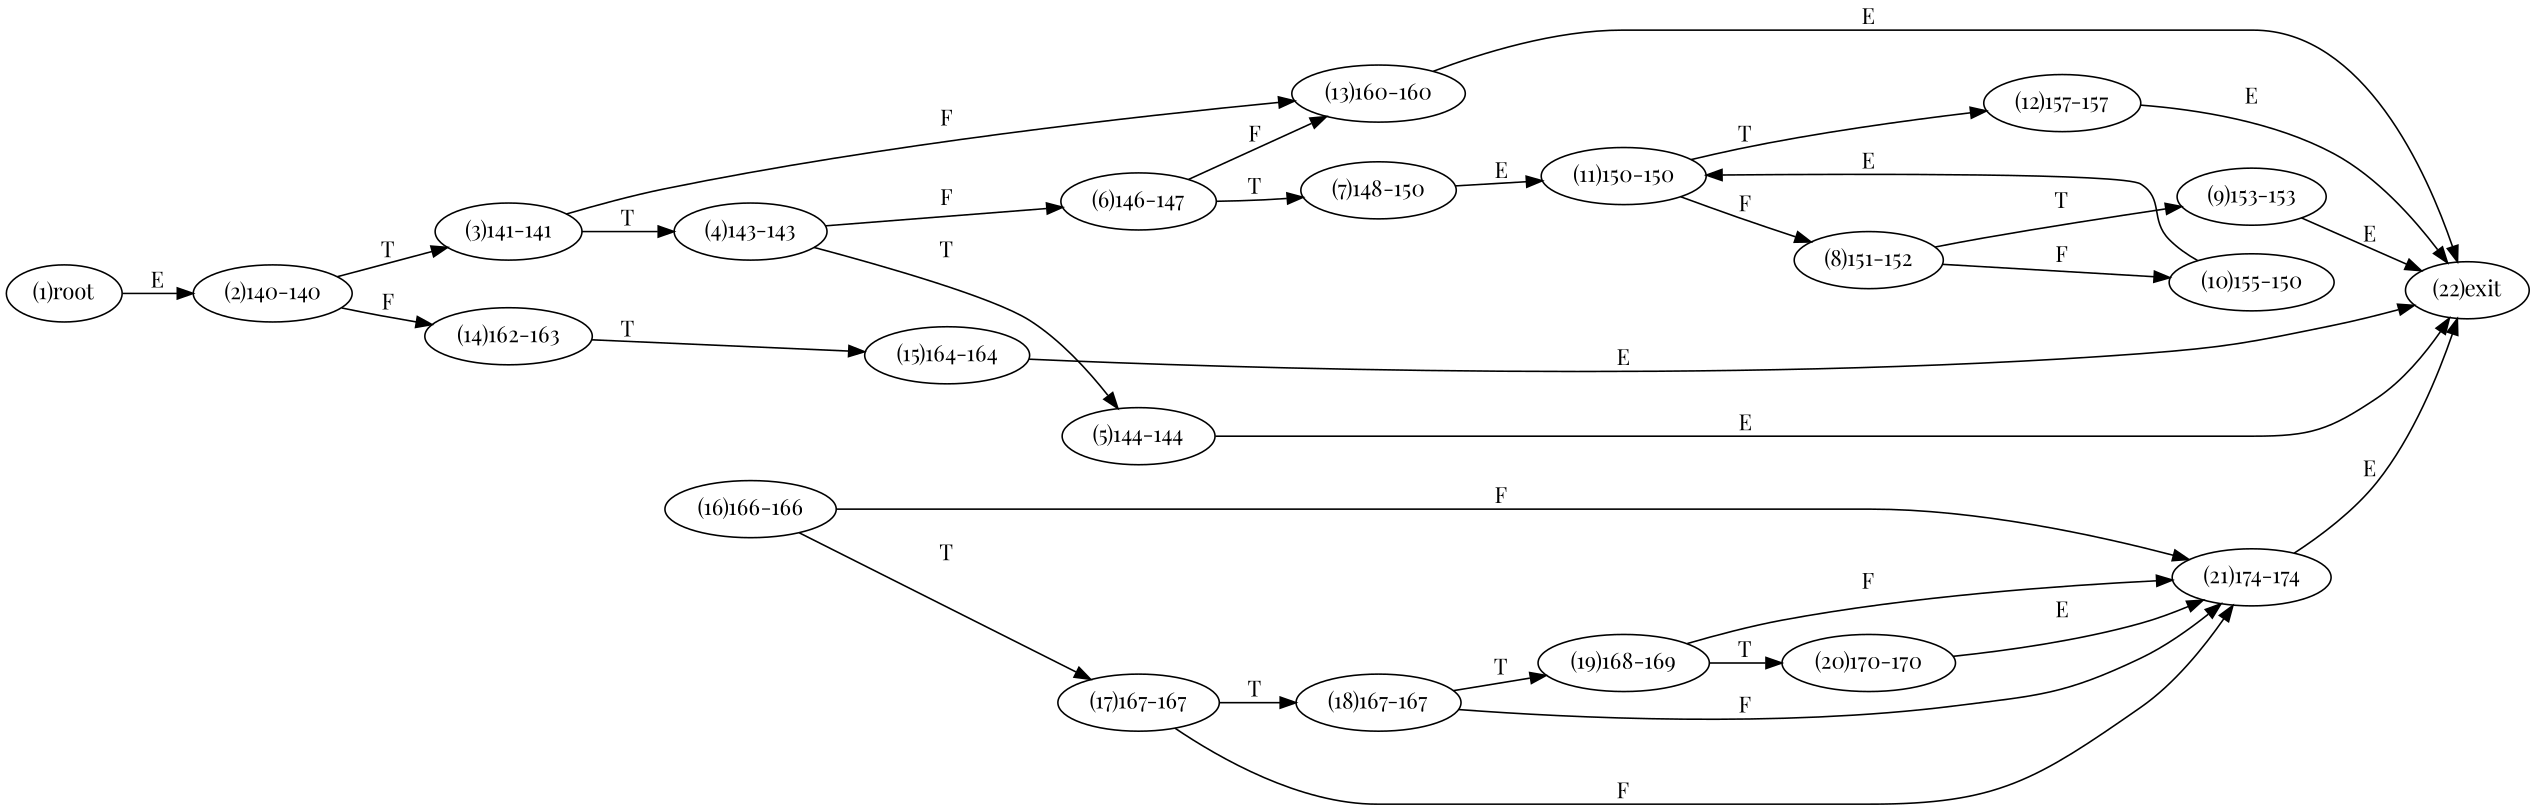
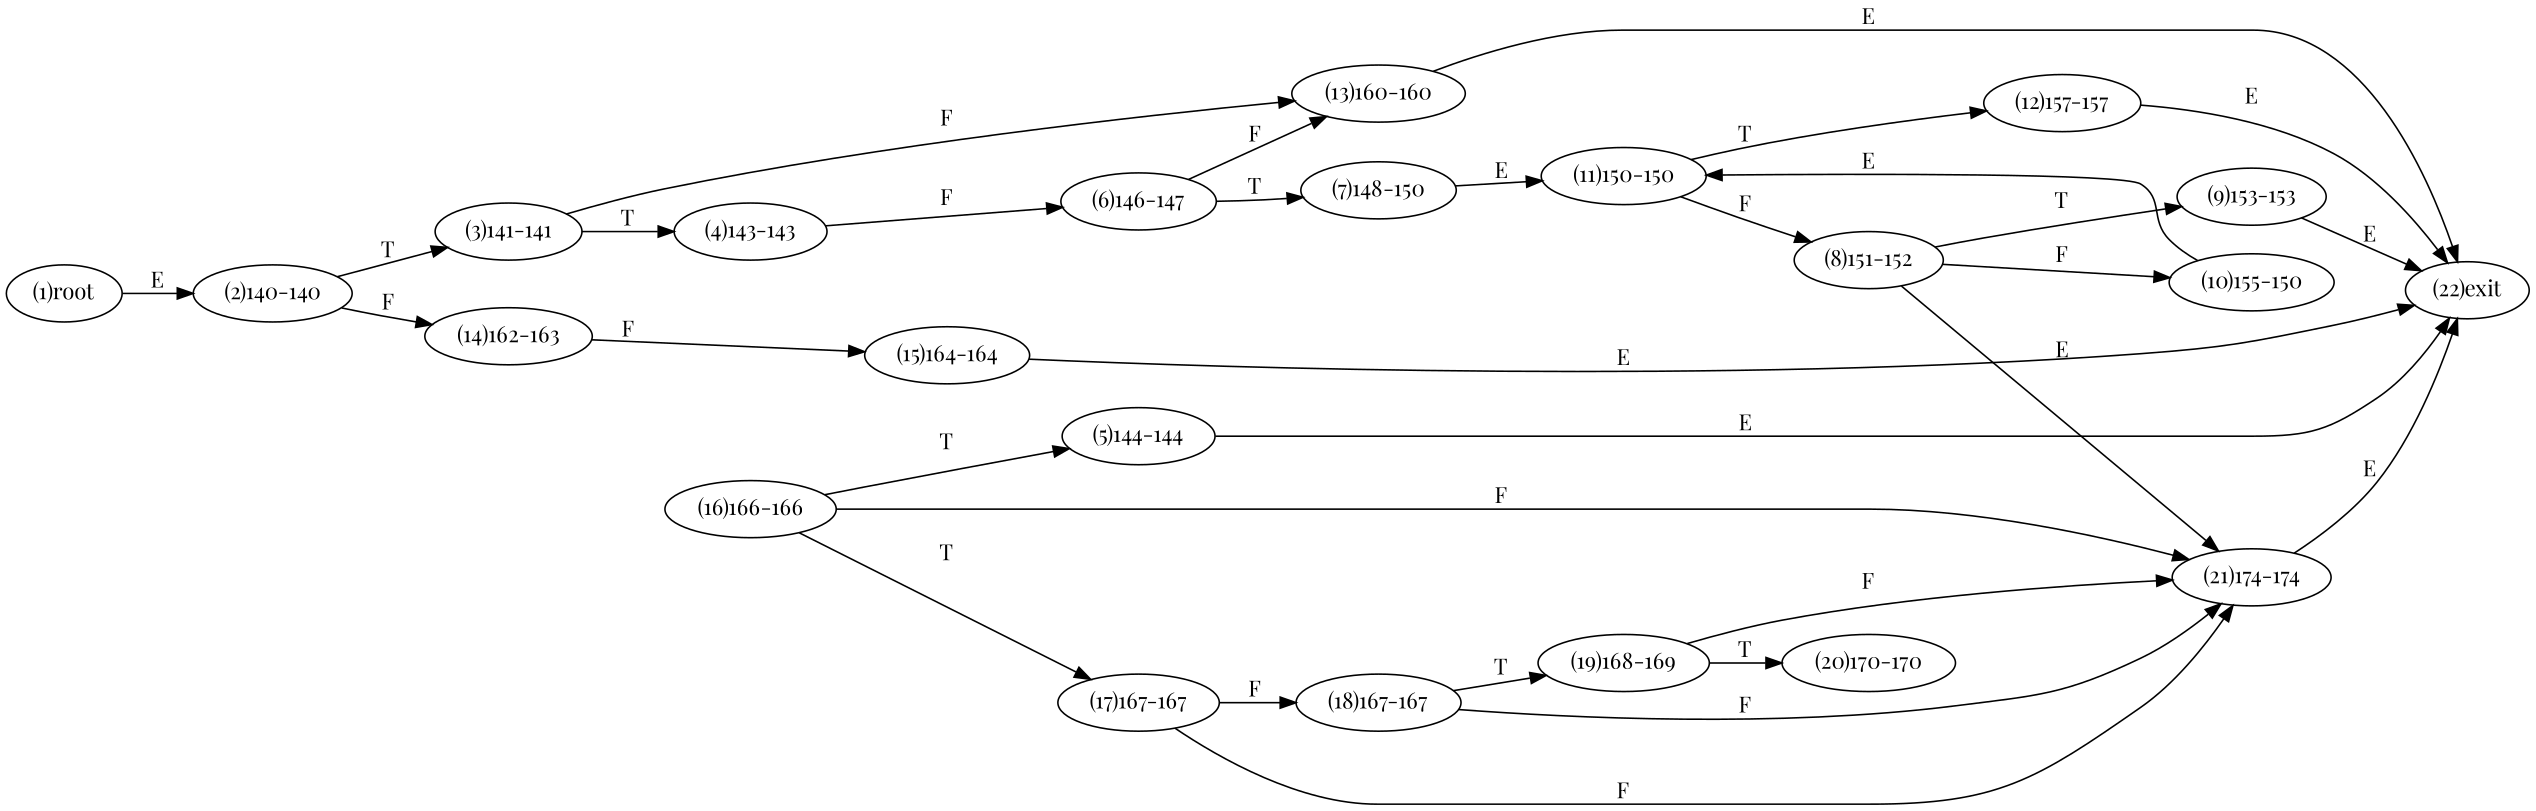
edge "(4)143-143" -> "(5)144-144": now "(16)166-166" -> "(5)144-144"
edge "(14)162-163" -> "(15)164-164": label "T" -> "F"
edge "(20)170-170" -> "(21)174-174": now "(8)151-152" -> "(21)174-174"
edge "(17)167-167" -> "(18)167-167": label "T" -> "F"
